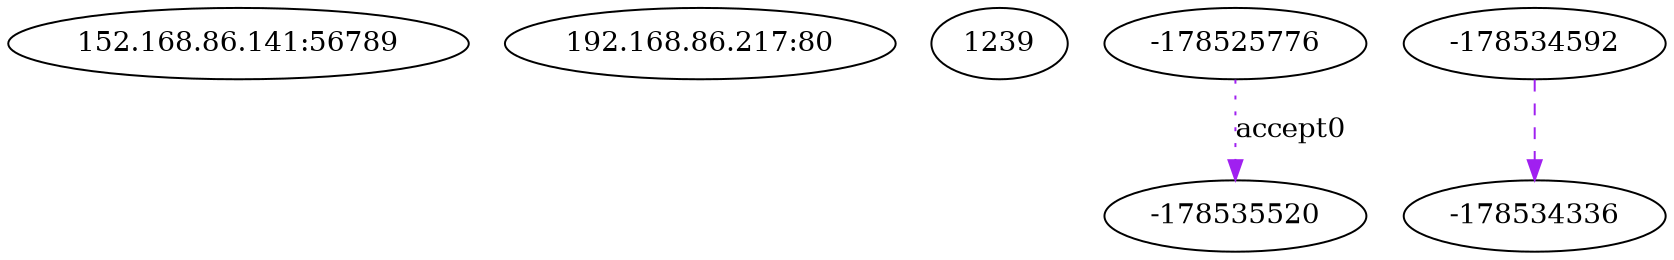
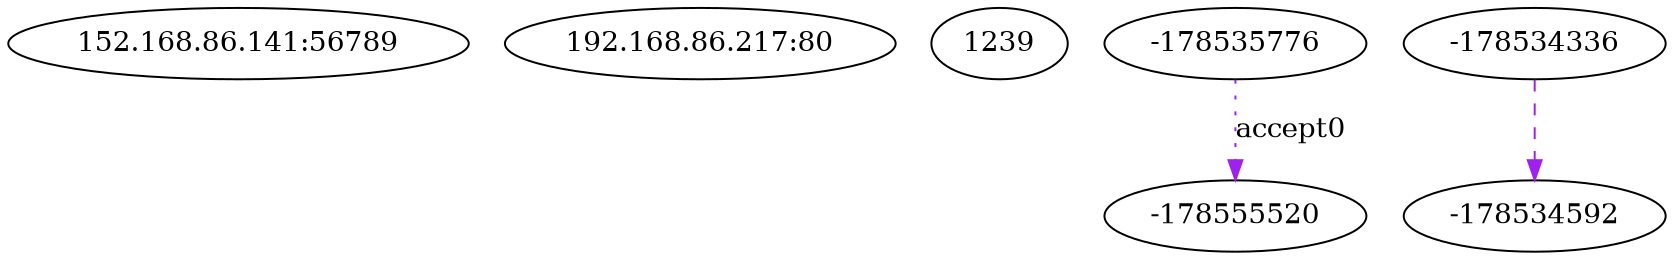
node "-178525776": label "-178525776" -> "-178535776"
edge "-178534592" -> "-178534336": reversed
node "-178535520": label "-178535520" -> "-178555520"
